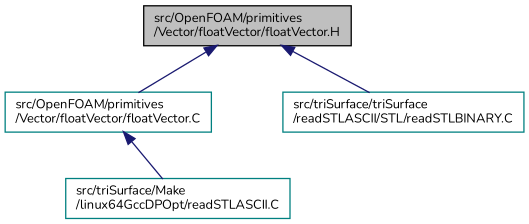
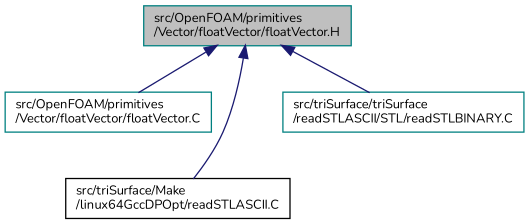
node "src/OpenFOAM/primitives /Vector/floatVector/floatVector.H": color black -> teal
edge "src/triSurface/Make /linux64GccDPOpt/readSTLASCII.C" -> "src/OpenFOAM/primitives /Vector/floatVector/floatVector.C": now "src/triSurface/Make /linux64GccDPOpt/readSTLASCII.C" -> "src/OpenFOAM/primitives /Vector/floatVector/floatVector.H"
node "src/triSurface/Make /linux64GccDPOpt/readSTLASCII.C": color teal -> black
